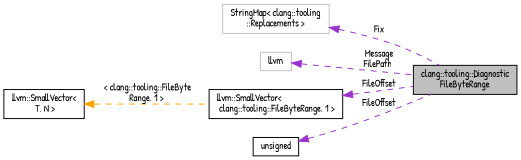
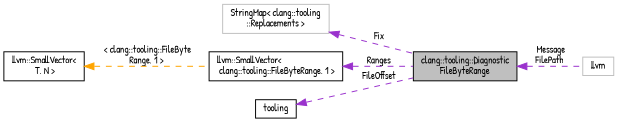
edge "clang::tooling::Diagnostic FileByteRange" -> "llvm": reversed
edge "clang::tooling::Diagnostic FileByteRange" -> "llvm::SmallVector< clang::tooling::FileByteRange, 1 >": label " FileOffset" -> " Ranges"
node "unsigned": label "unsigned" -> "tooling"
